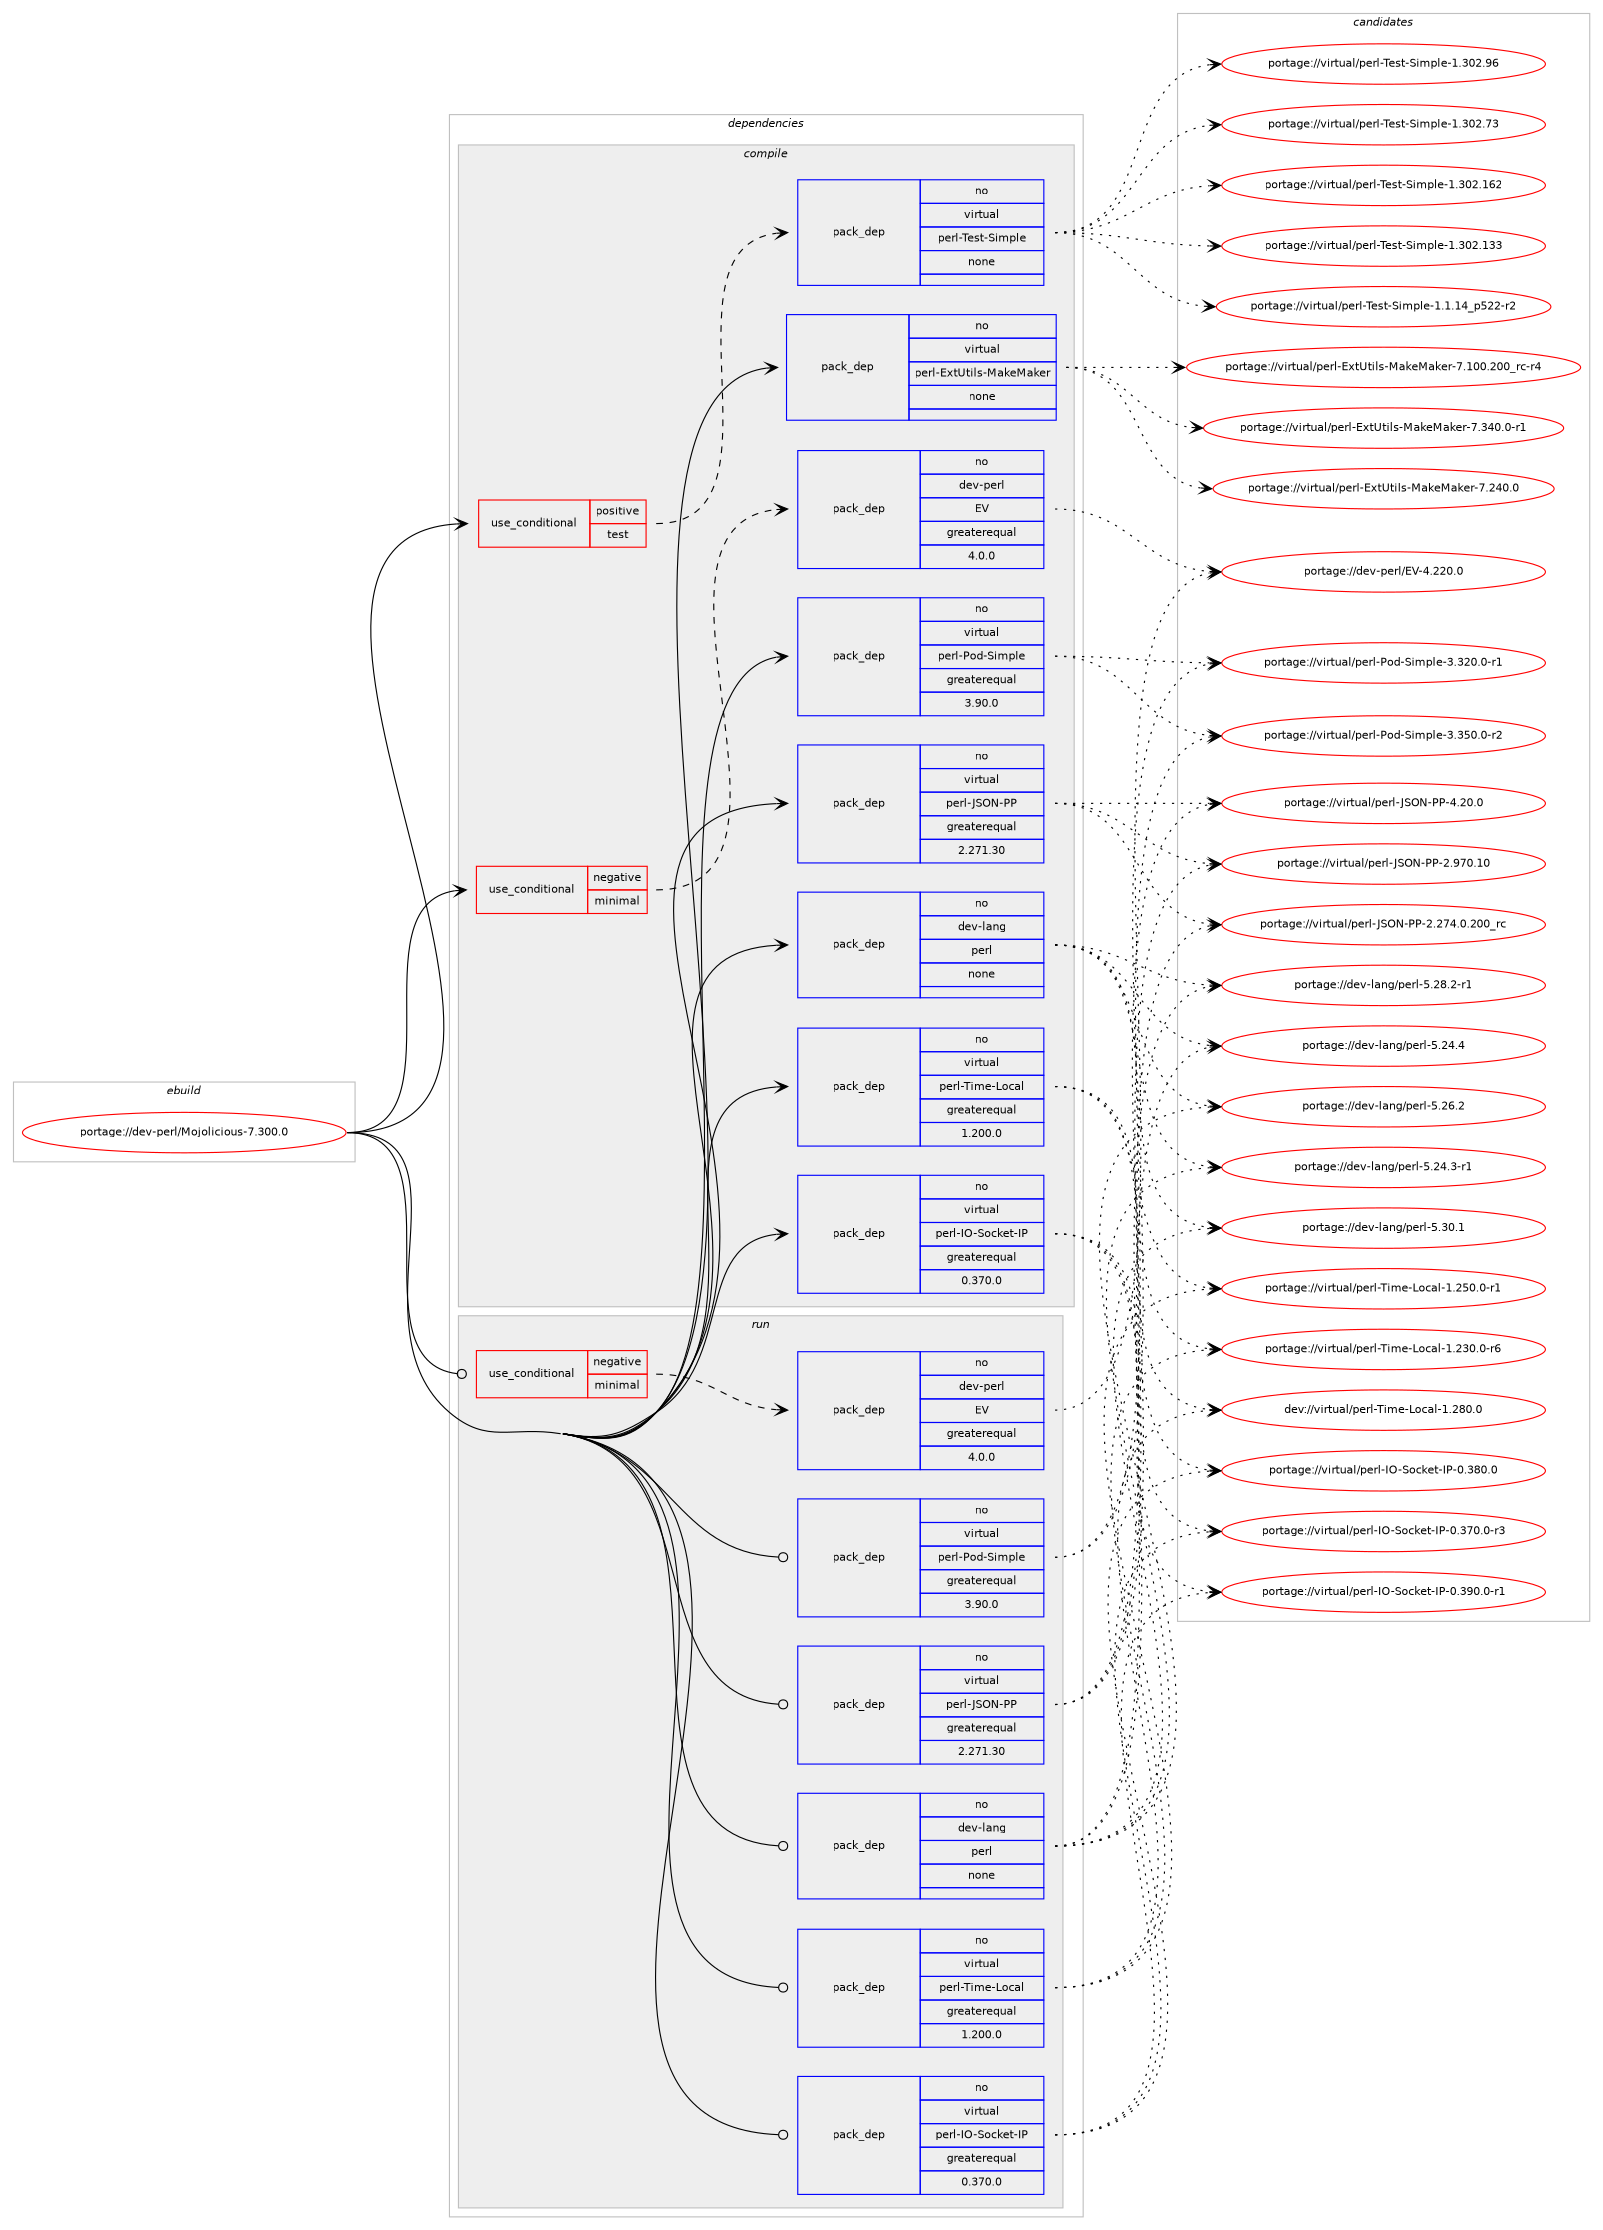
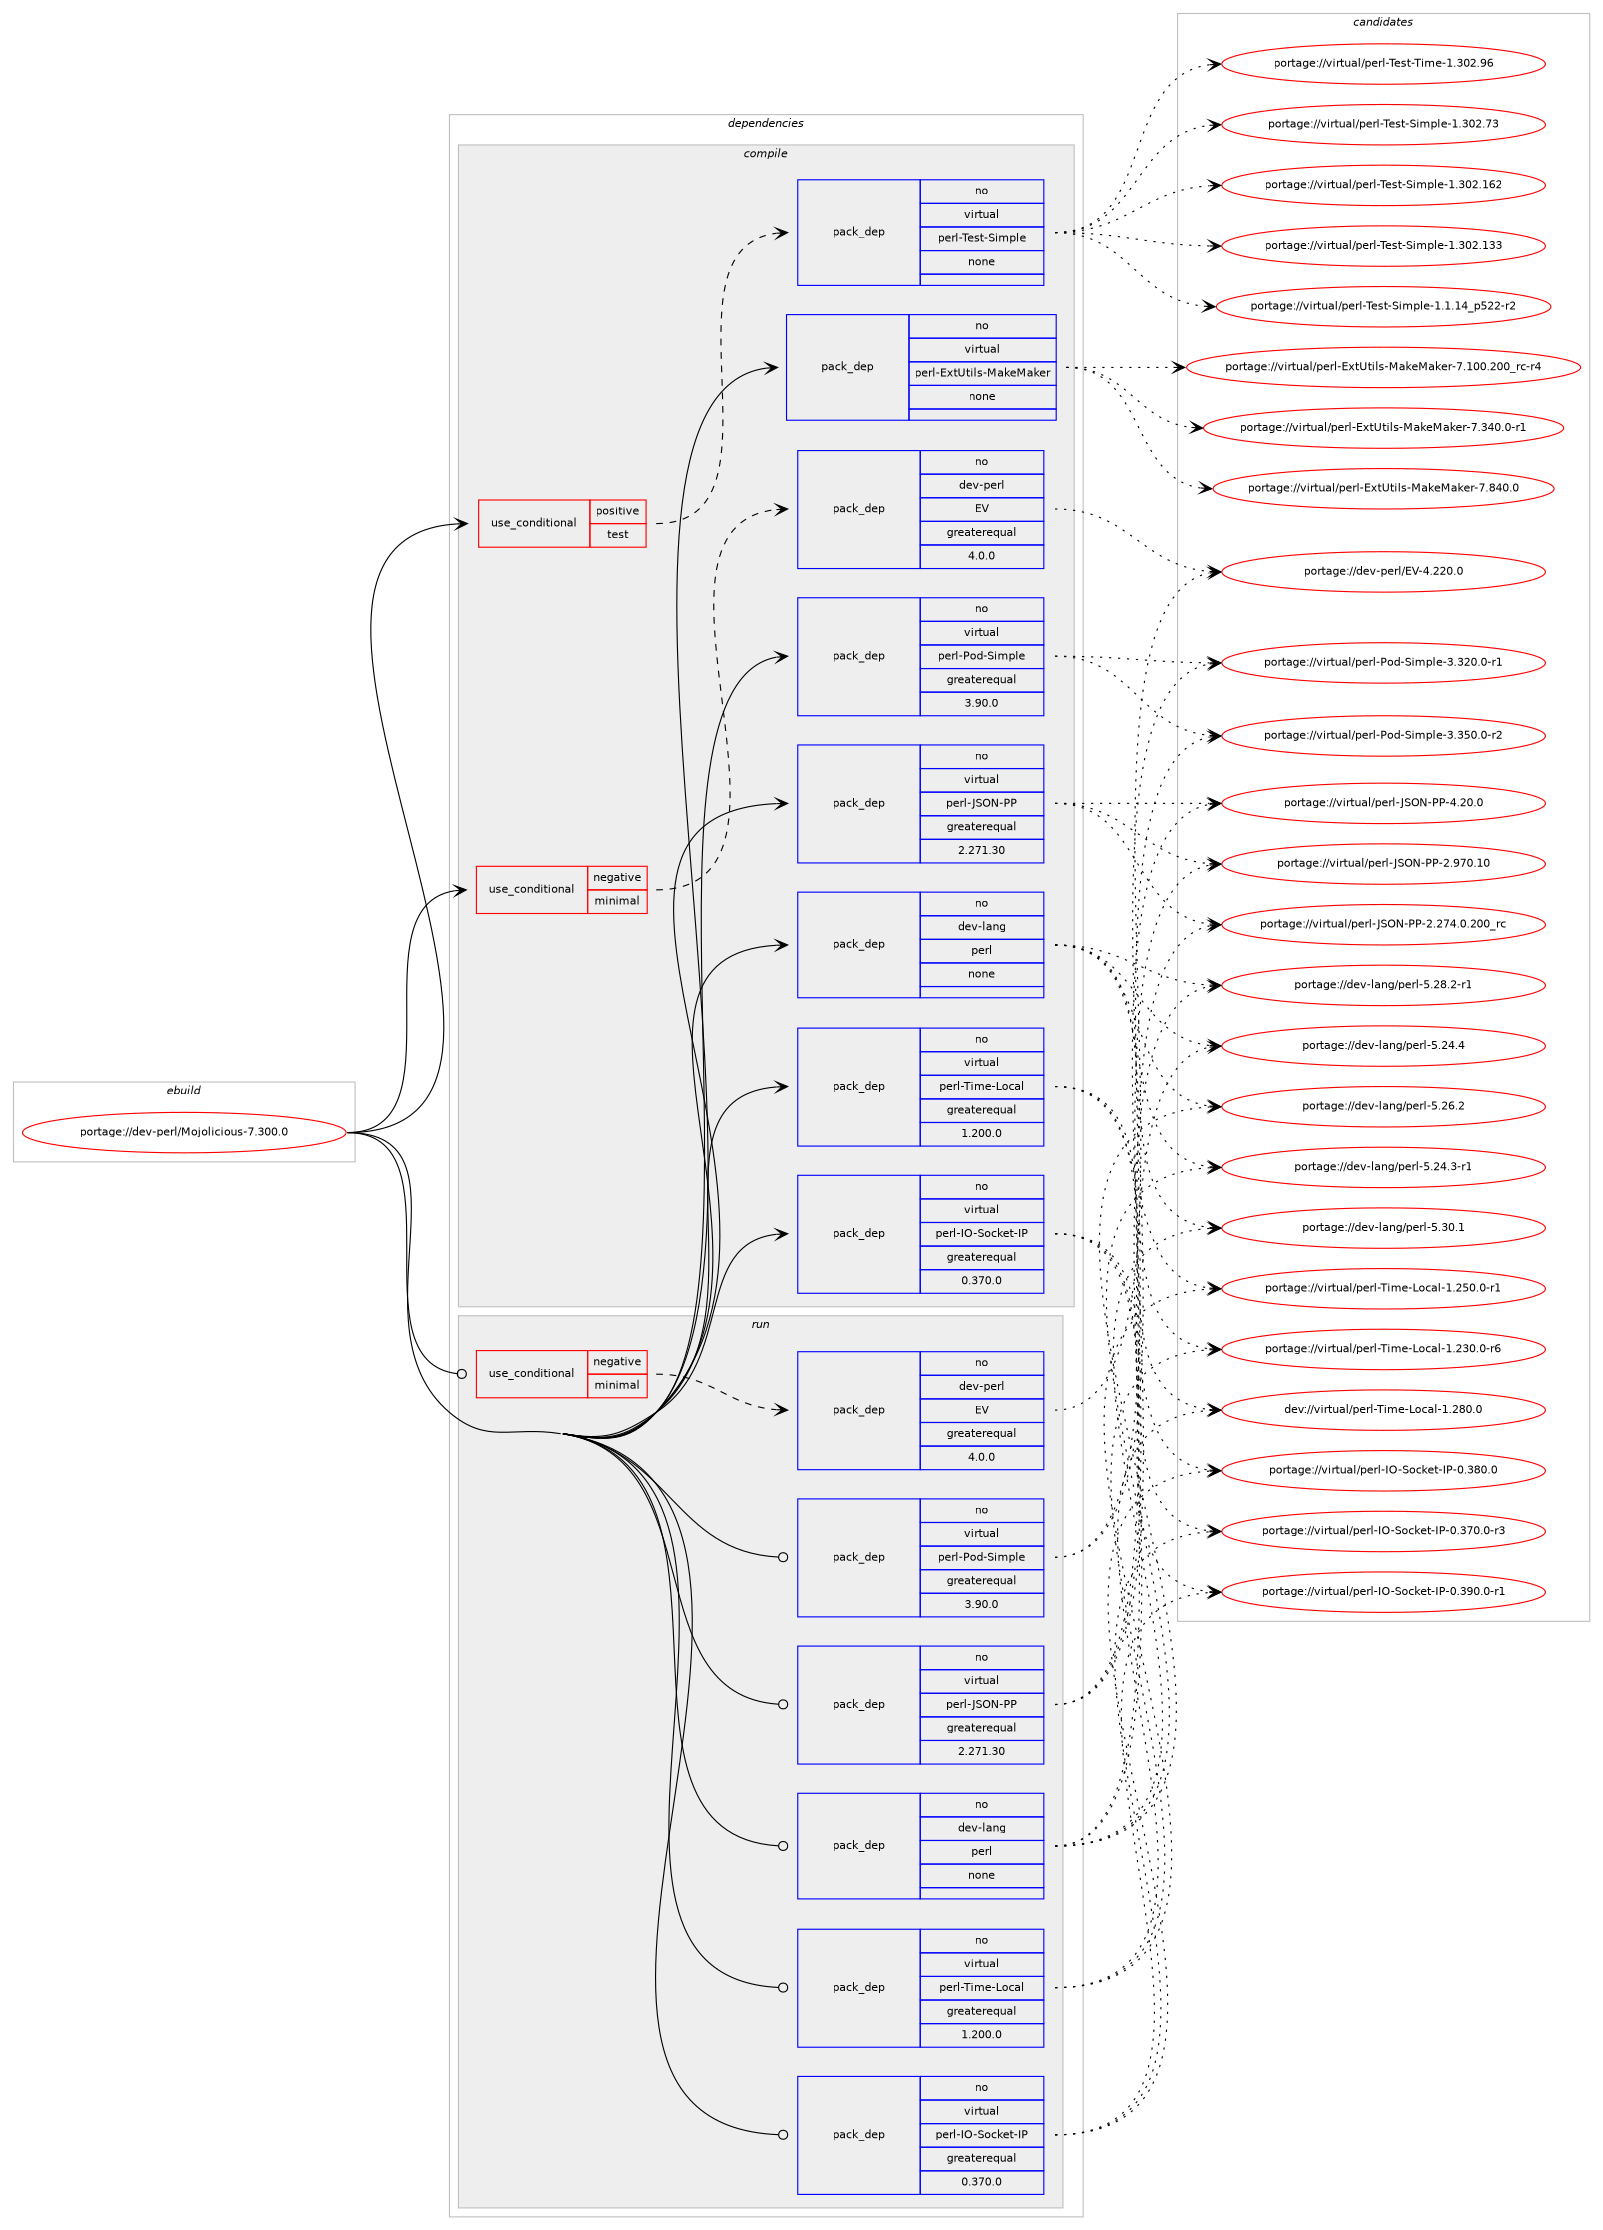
node "portage://virtual/perl-Test-Simple-1.302.96": label "portage://virtual/perl-Test-Simple-1.302.96" -> "portage://virtual/perl-Test-Time-1.302.96"
node "portage://virtual/perl-ExtUtils-MakeMaker-7.240.0": label "portage://virtual/perl-ExtUtils-MakeMaker-7.240.0" -> "portage://virtual/perl-ExtUtils-MakeMaker-7.840.0"
